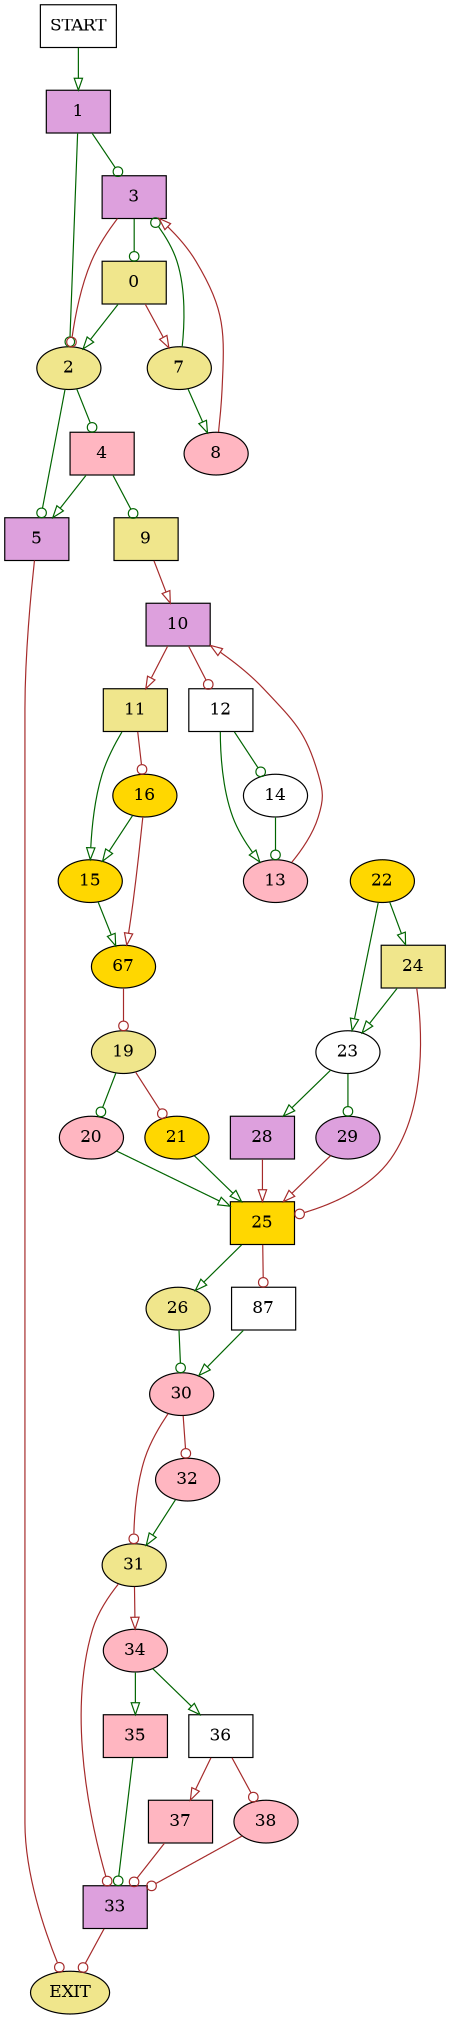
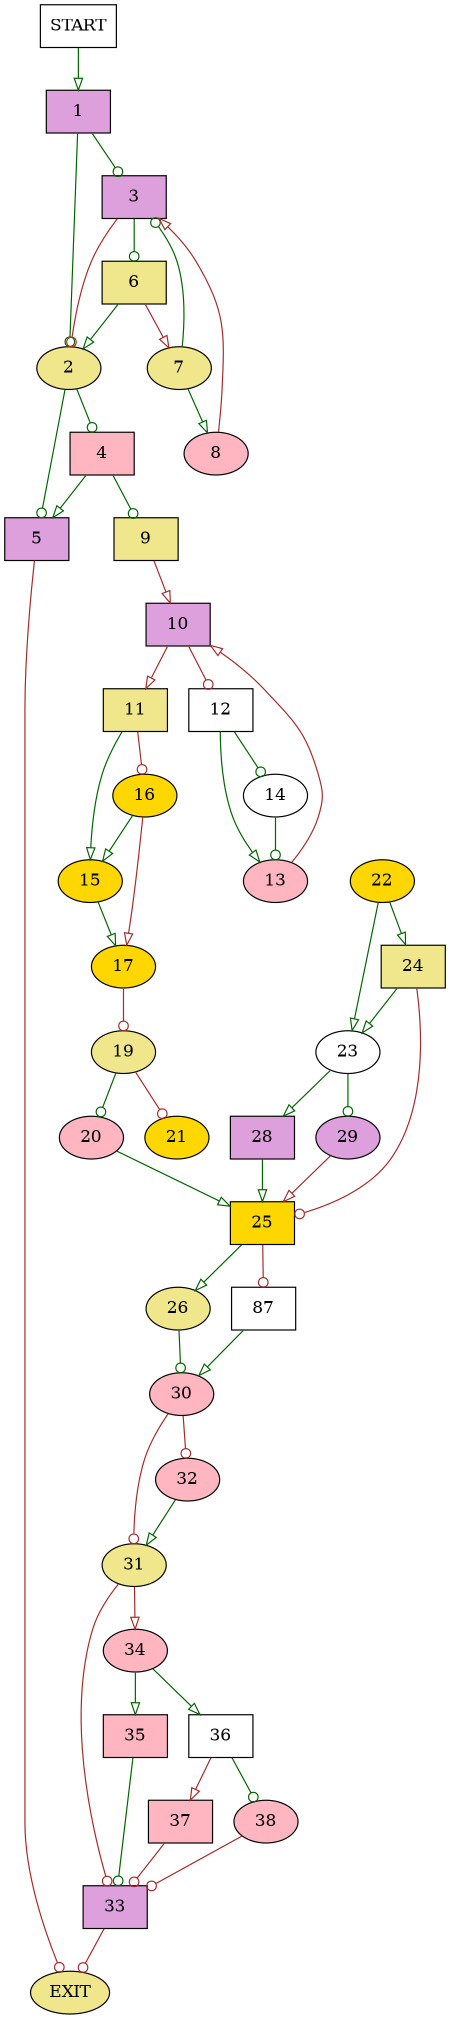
node "0": label "0" -> "6"
node "67": label "67" -> "17"
edge "21" -> "25": removed
edge "28" -> "25": color brown -> darkgreen
edge "36" -> "38": color brown -> darkgreen
